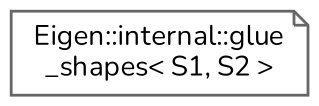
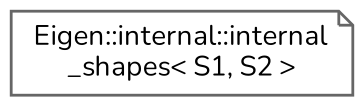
node "Eigen::internal::glue _shapes< S1, S2 >": label "Eigen::internal::glue _shapes< S1, S2 >" -> "Eigen::internal::internal _shapes< S1, S2 >"
